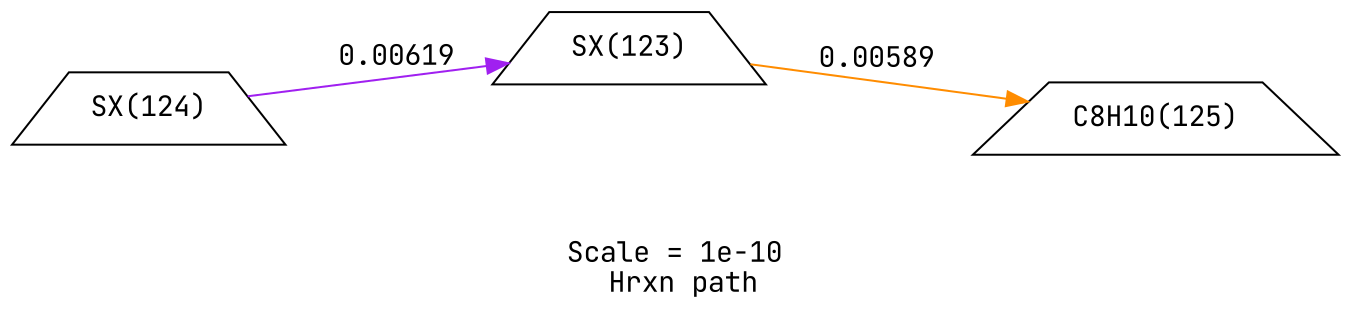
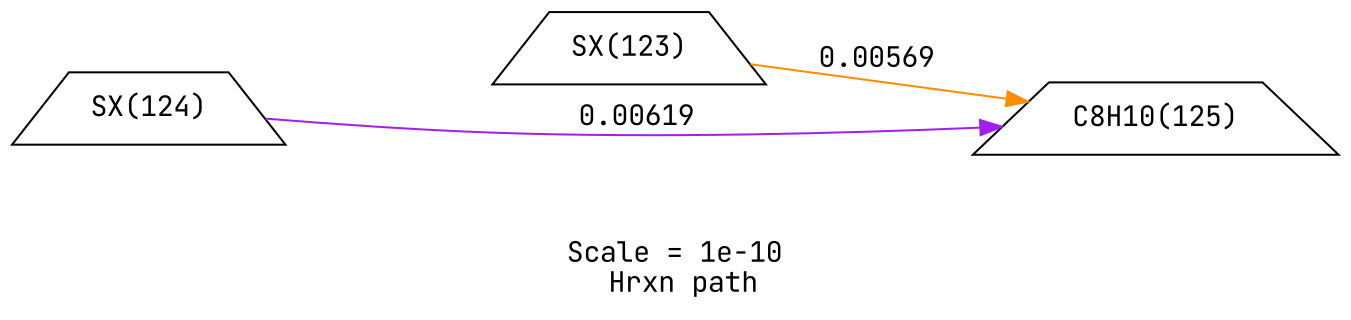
edge "SX(123)" -> "C8H10(125)": label " 0.00589" -> " 0.00569"
edge "SX(124)" -> "SX(123)": now "SX(124)" -> "C8H10(125)"
